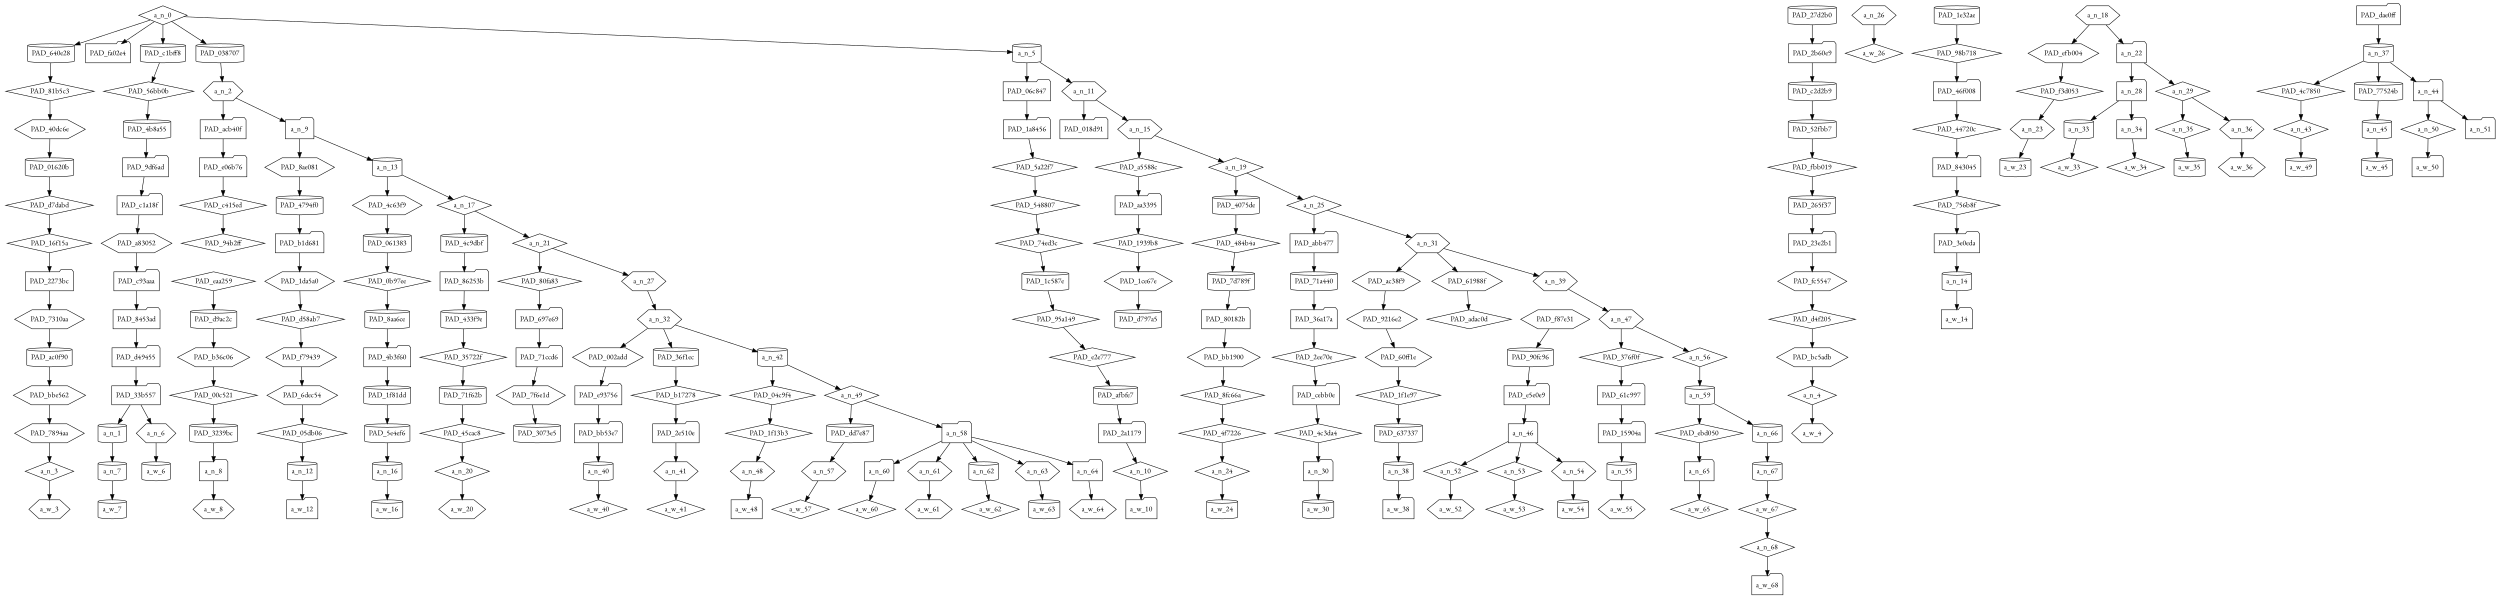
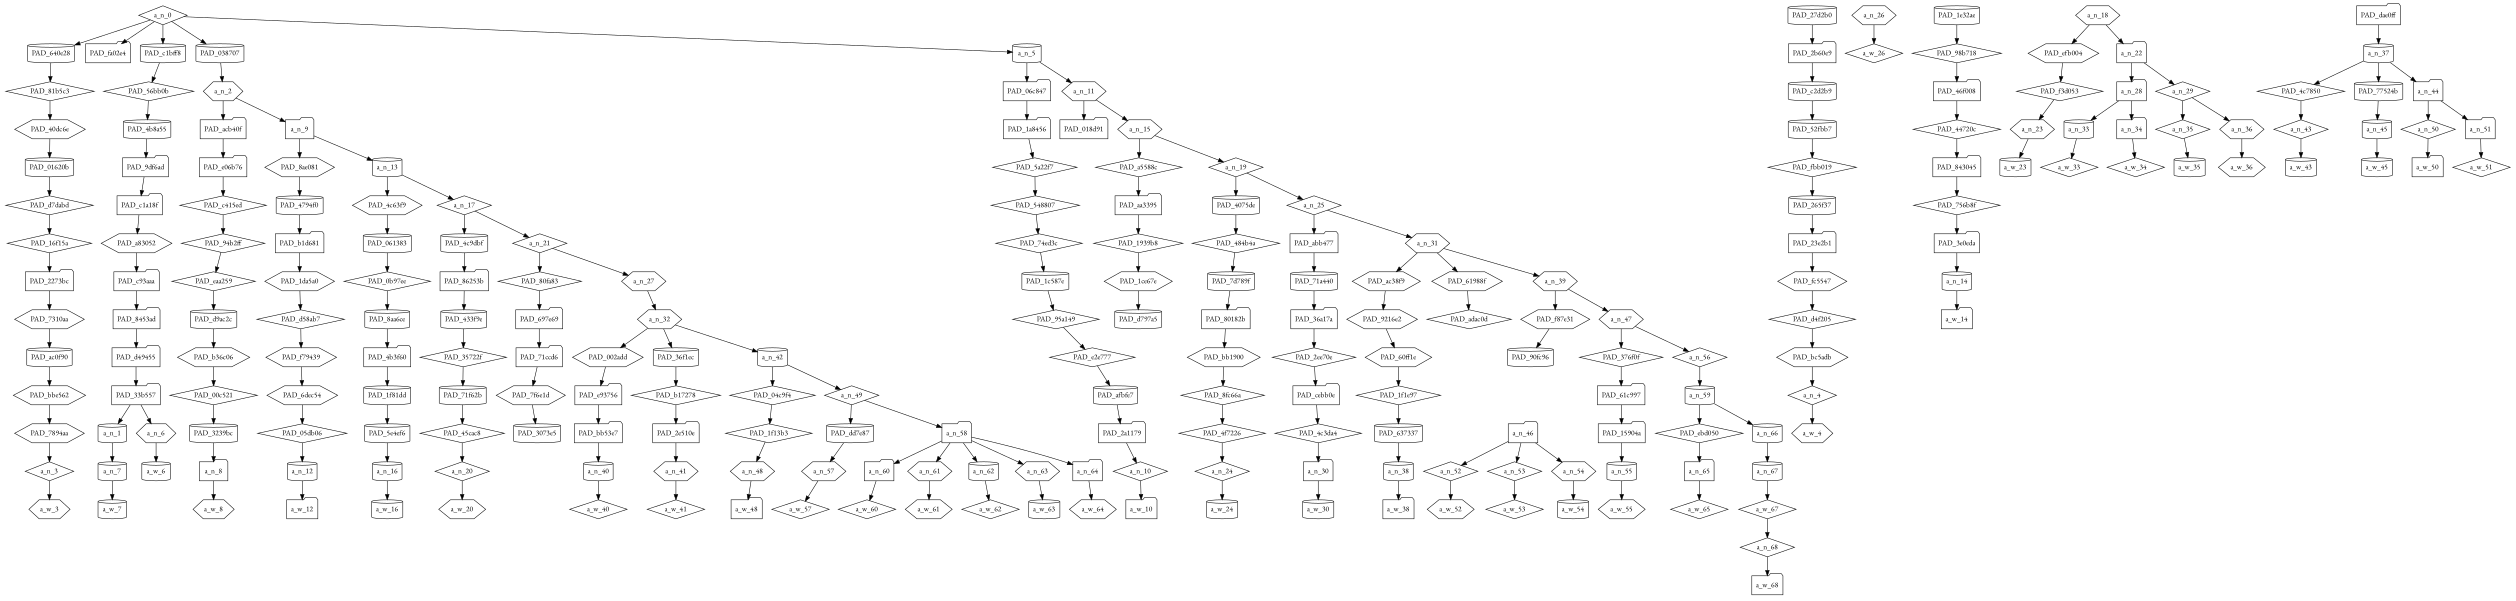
node "a_w_49": label "a_w_49" -> "a_w_43"
node "a_w_51": added
edge "PAD_94b2ff" -> "PAD_eaa259": added
edge "a_n_39" -> "PAD_f87e31": added
node "PAD_e5e0e9": removed
